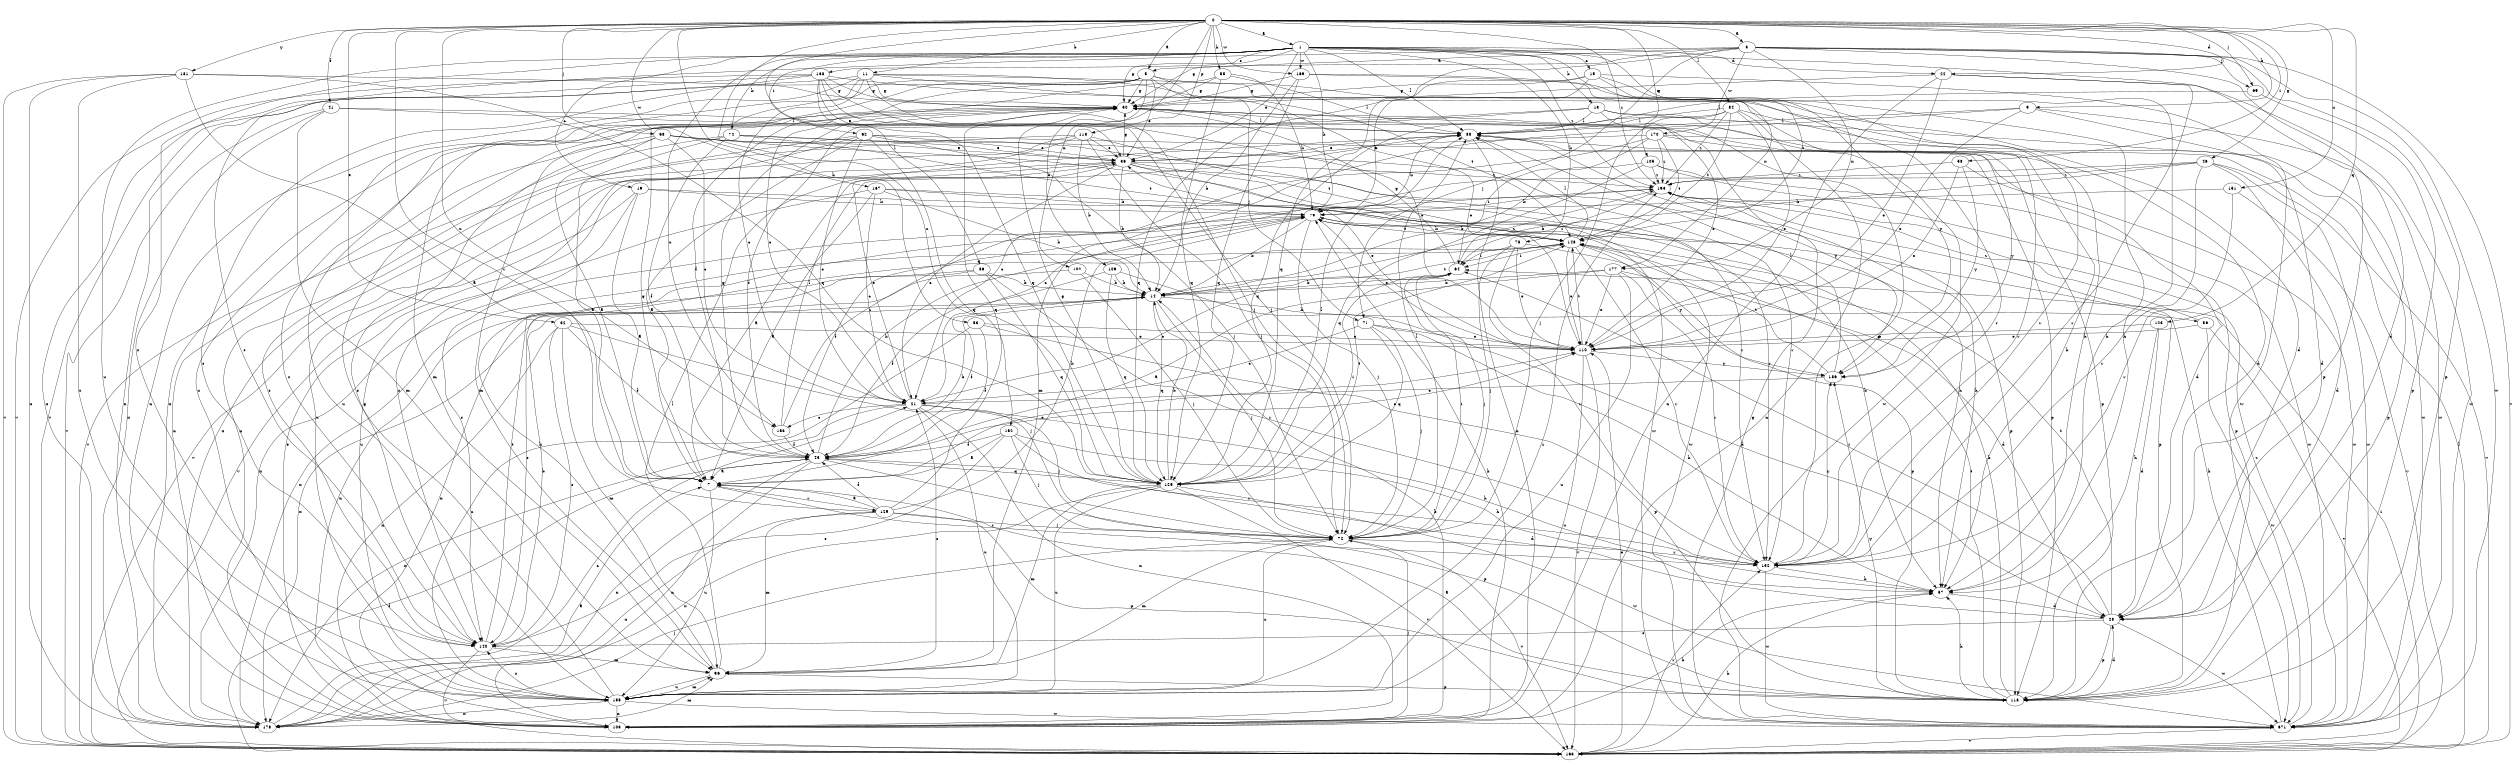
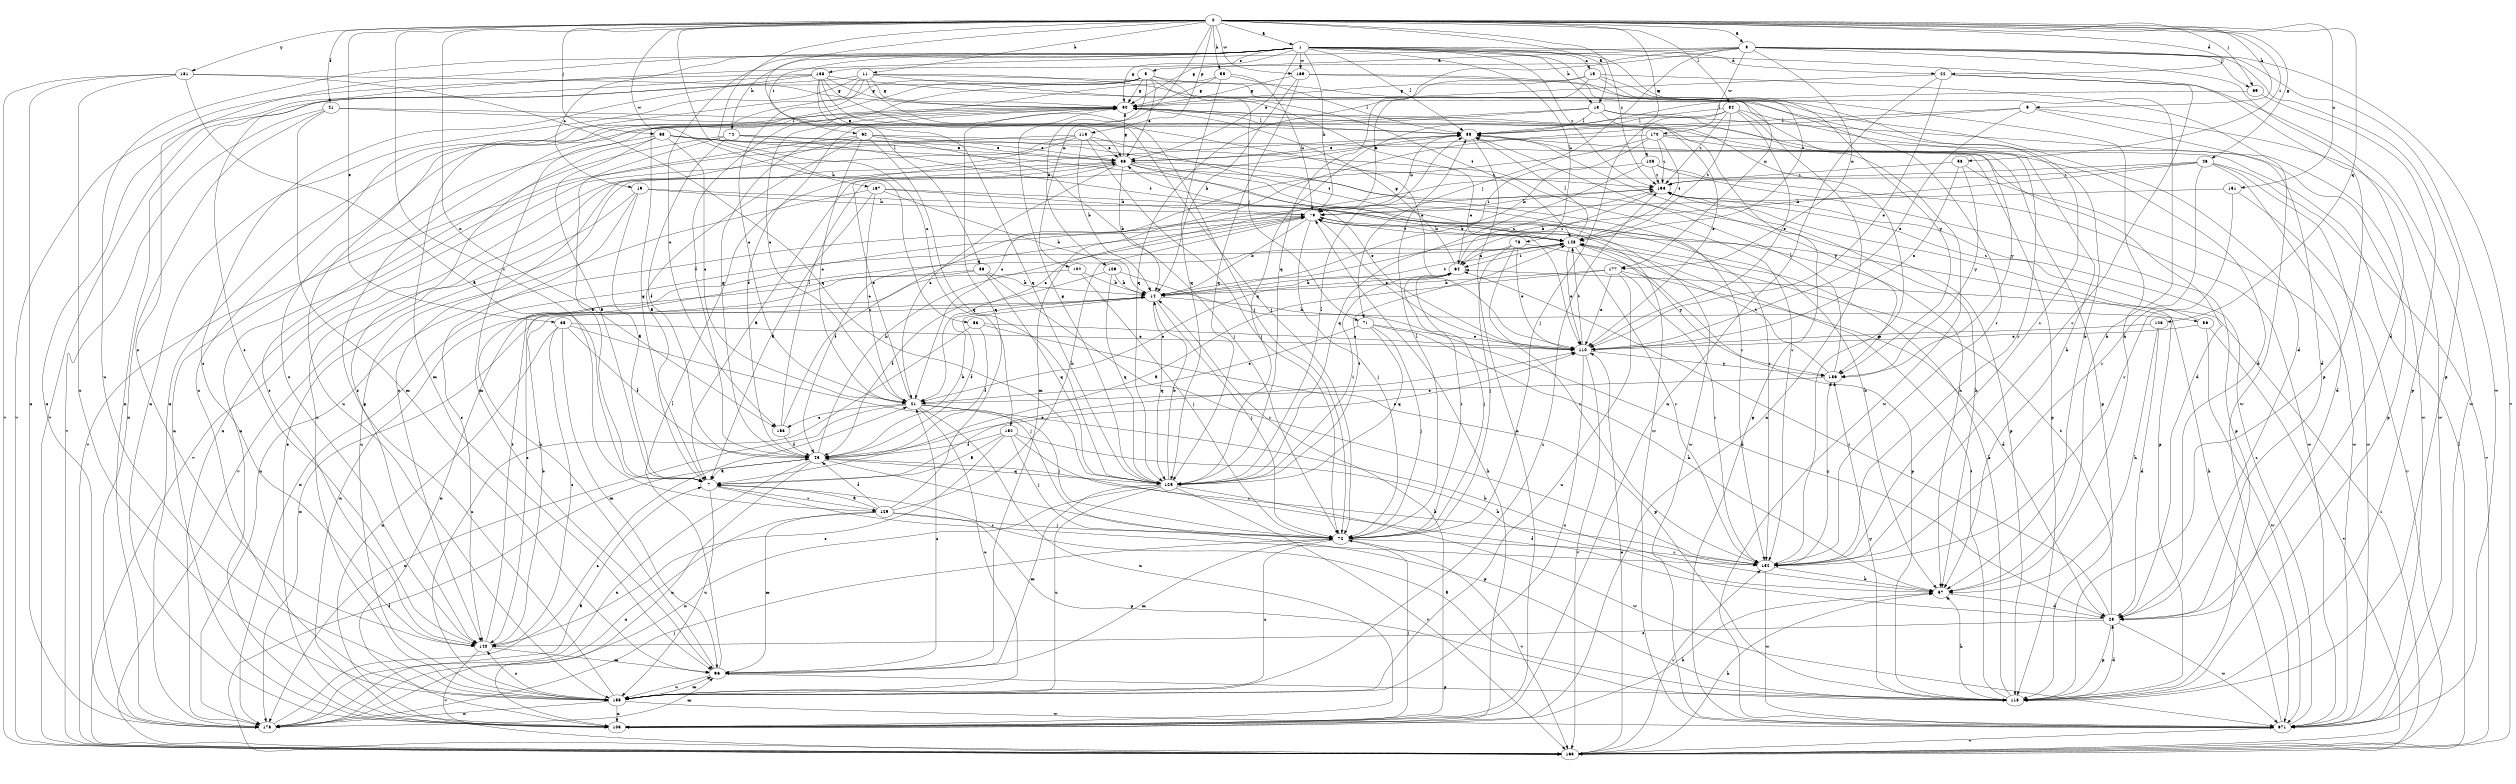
edge "0" -> "5": now "0" -> "13"
edge "78" -> "64": label "i" -> "n"
node "32": label "32" -> "35"
edge "28" -> "43": label "d" -> "f"
